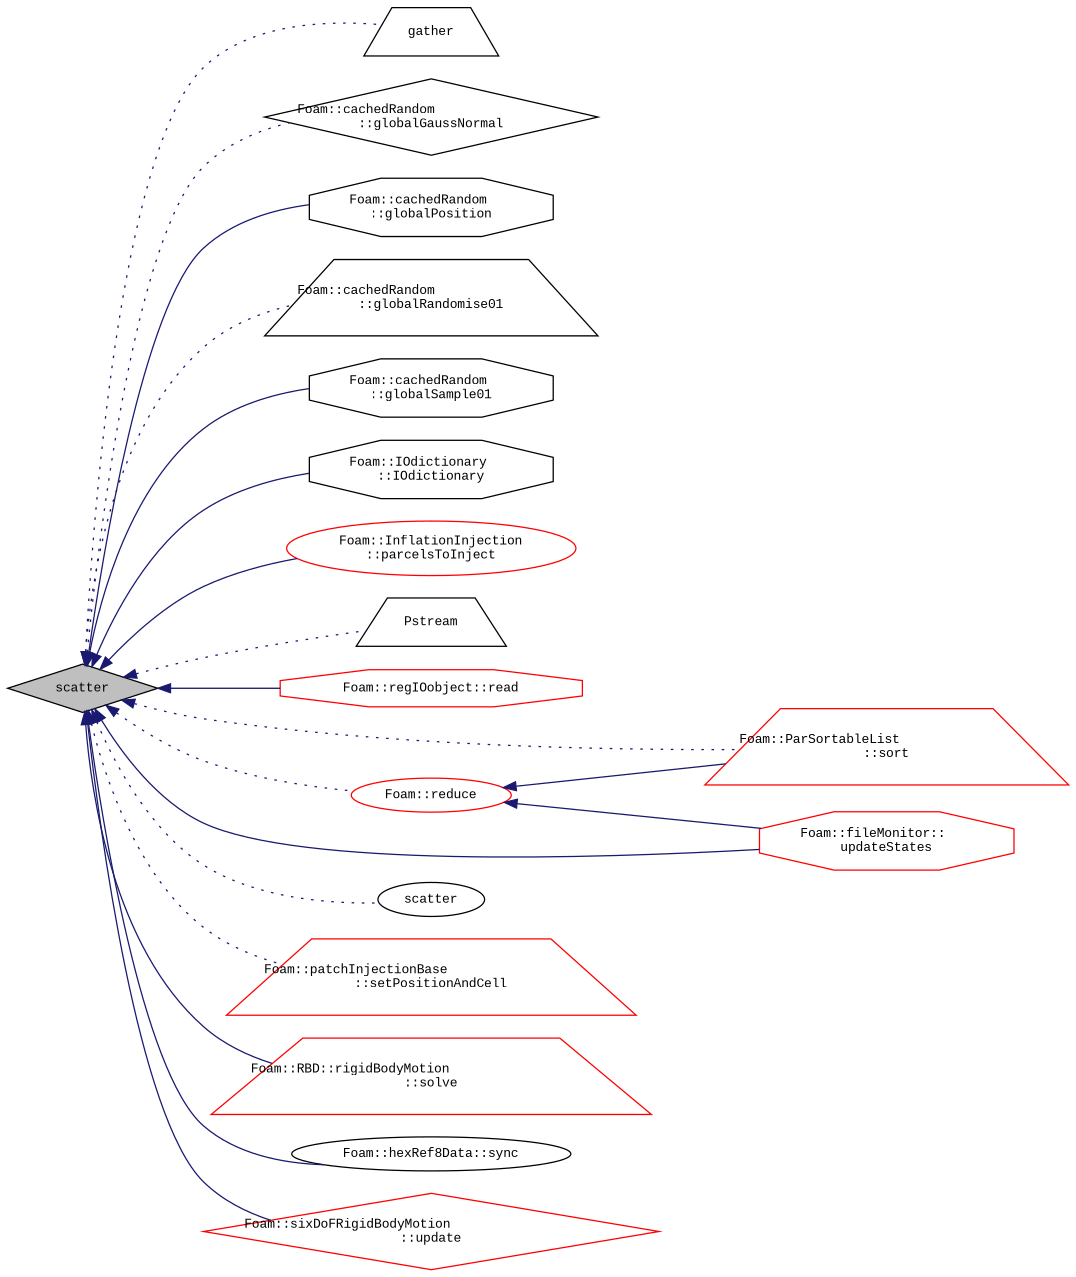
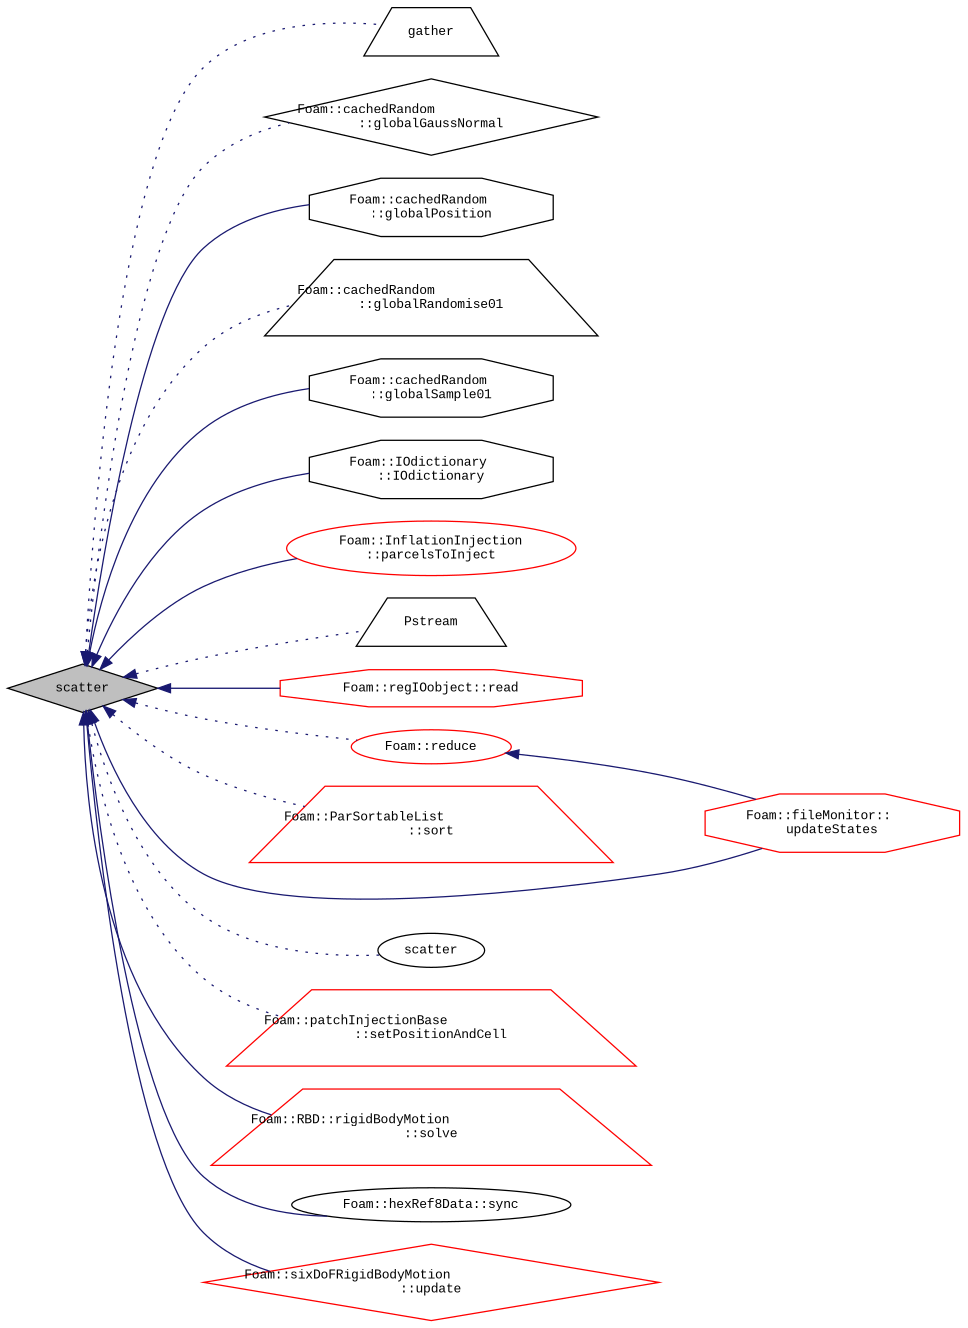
edge "Foam::ParSortableList ::sort" -> "Foam::reduce": removed
